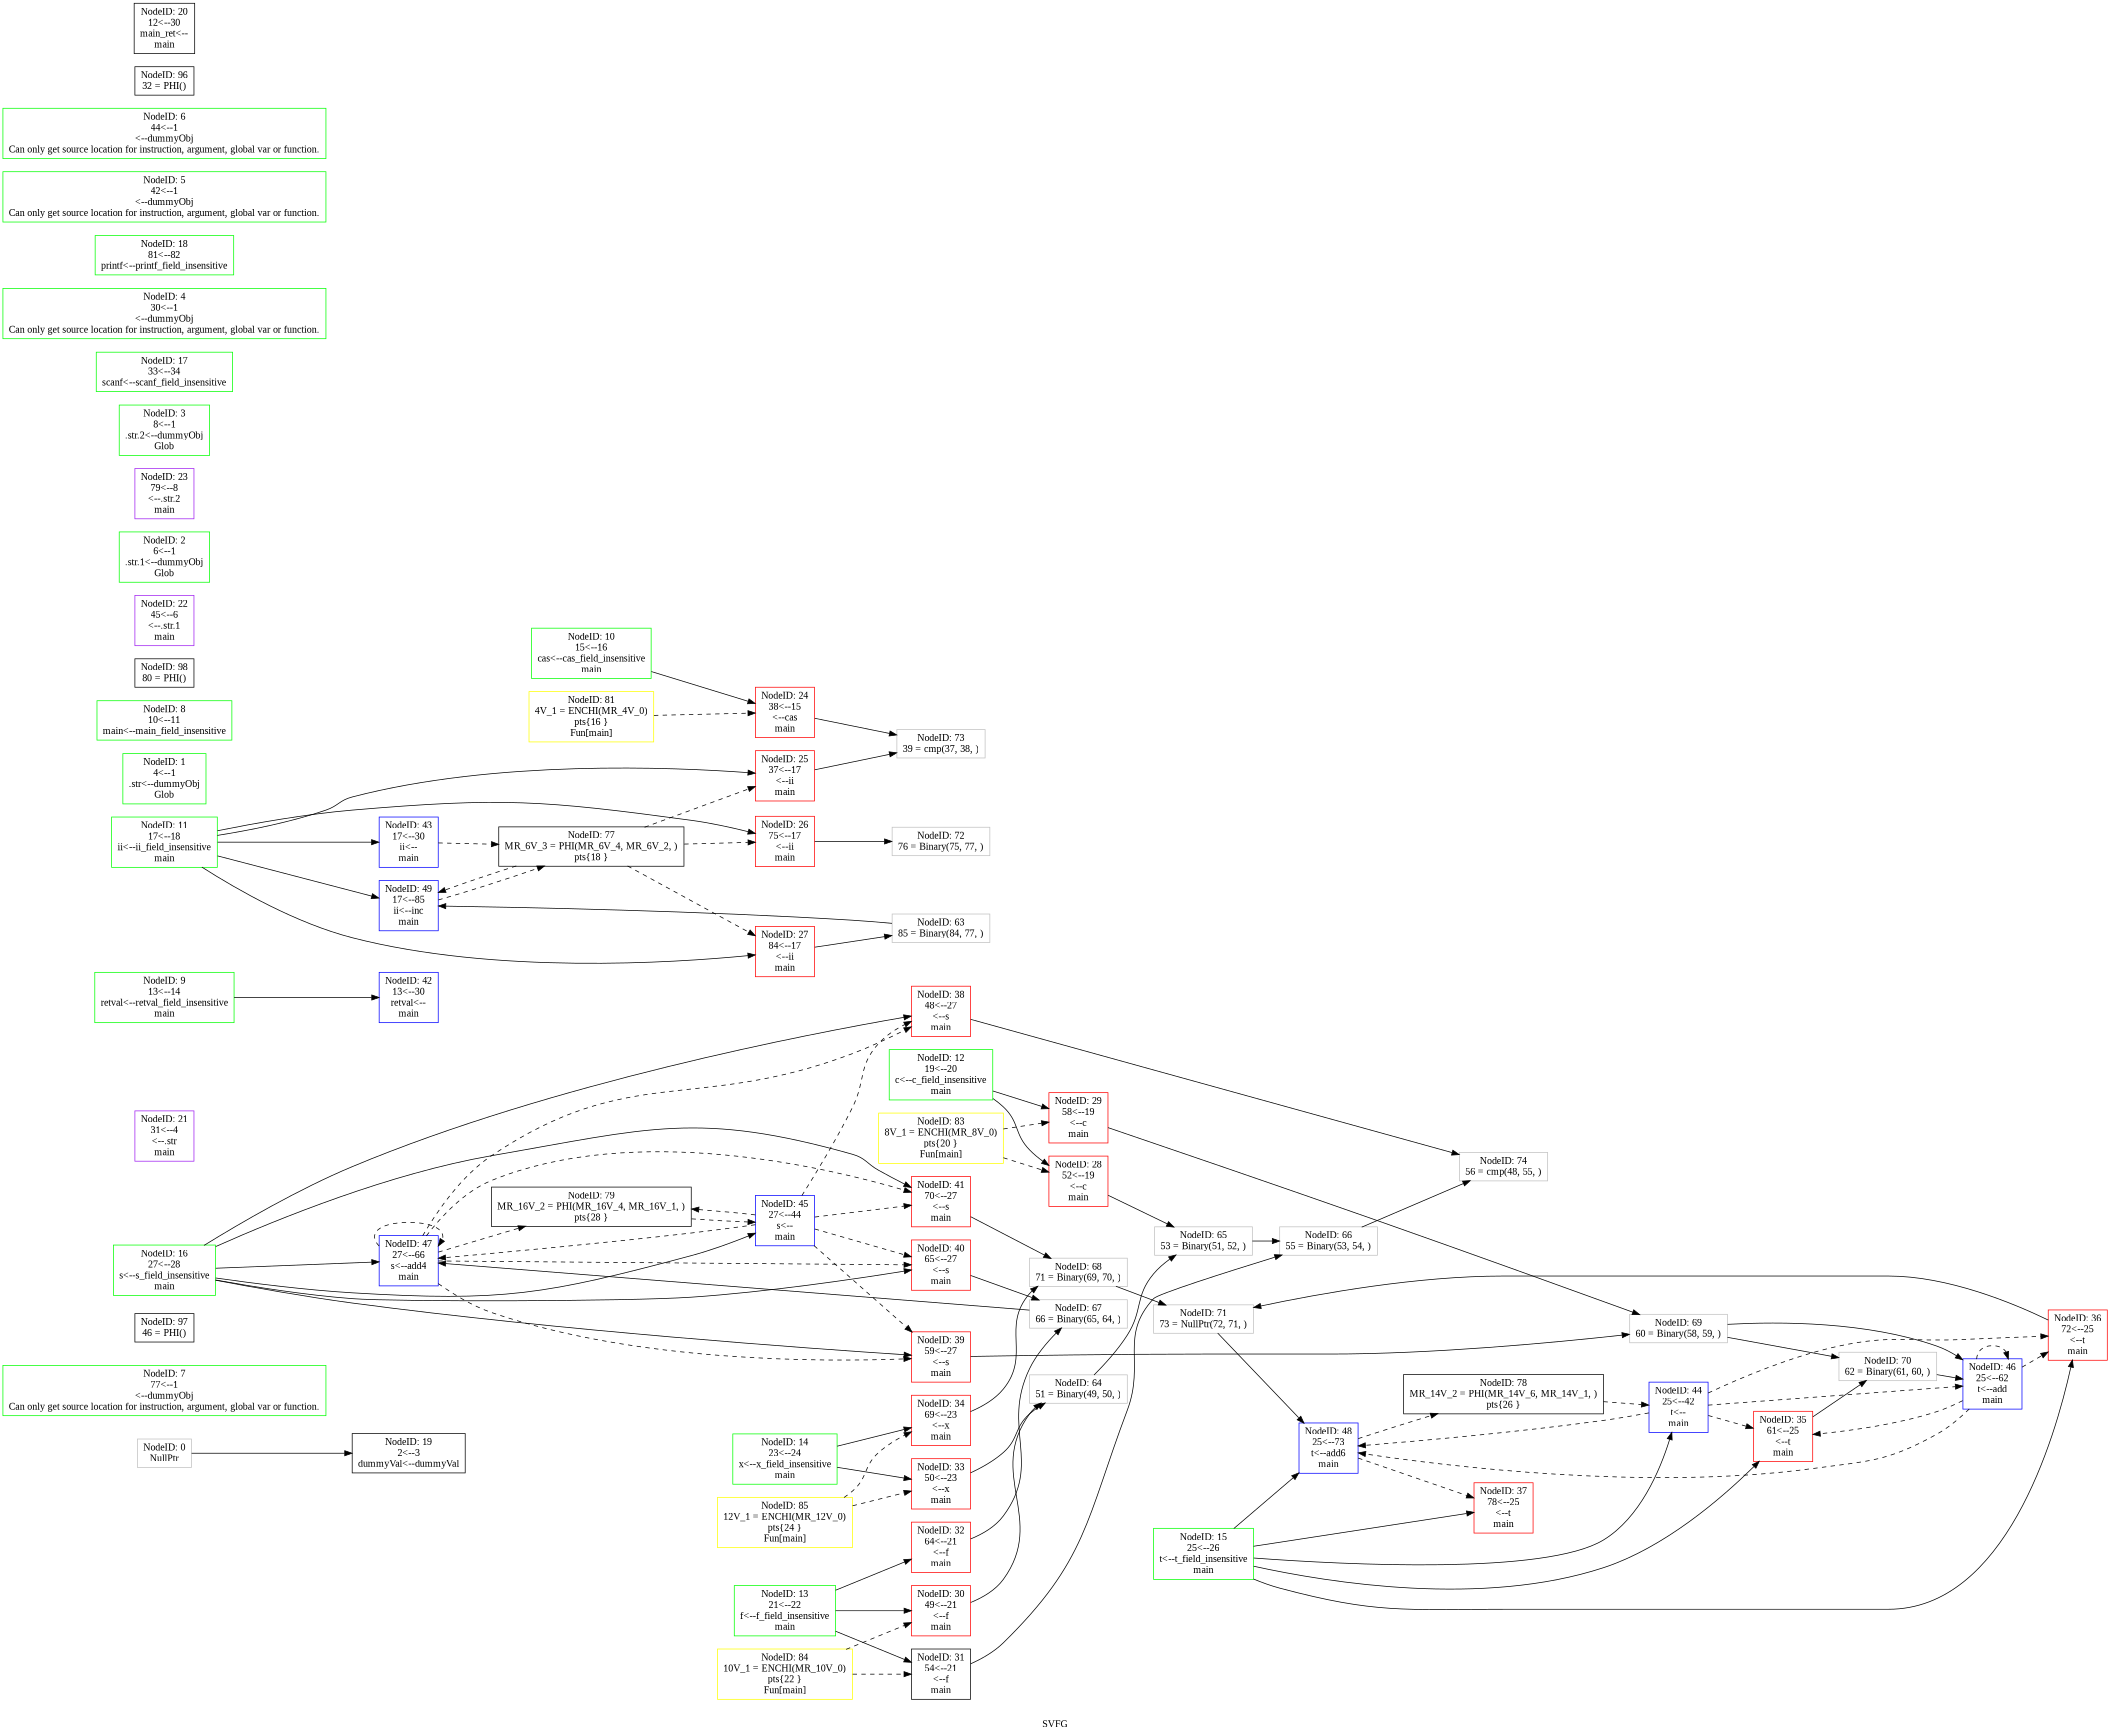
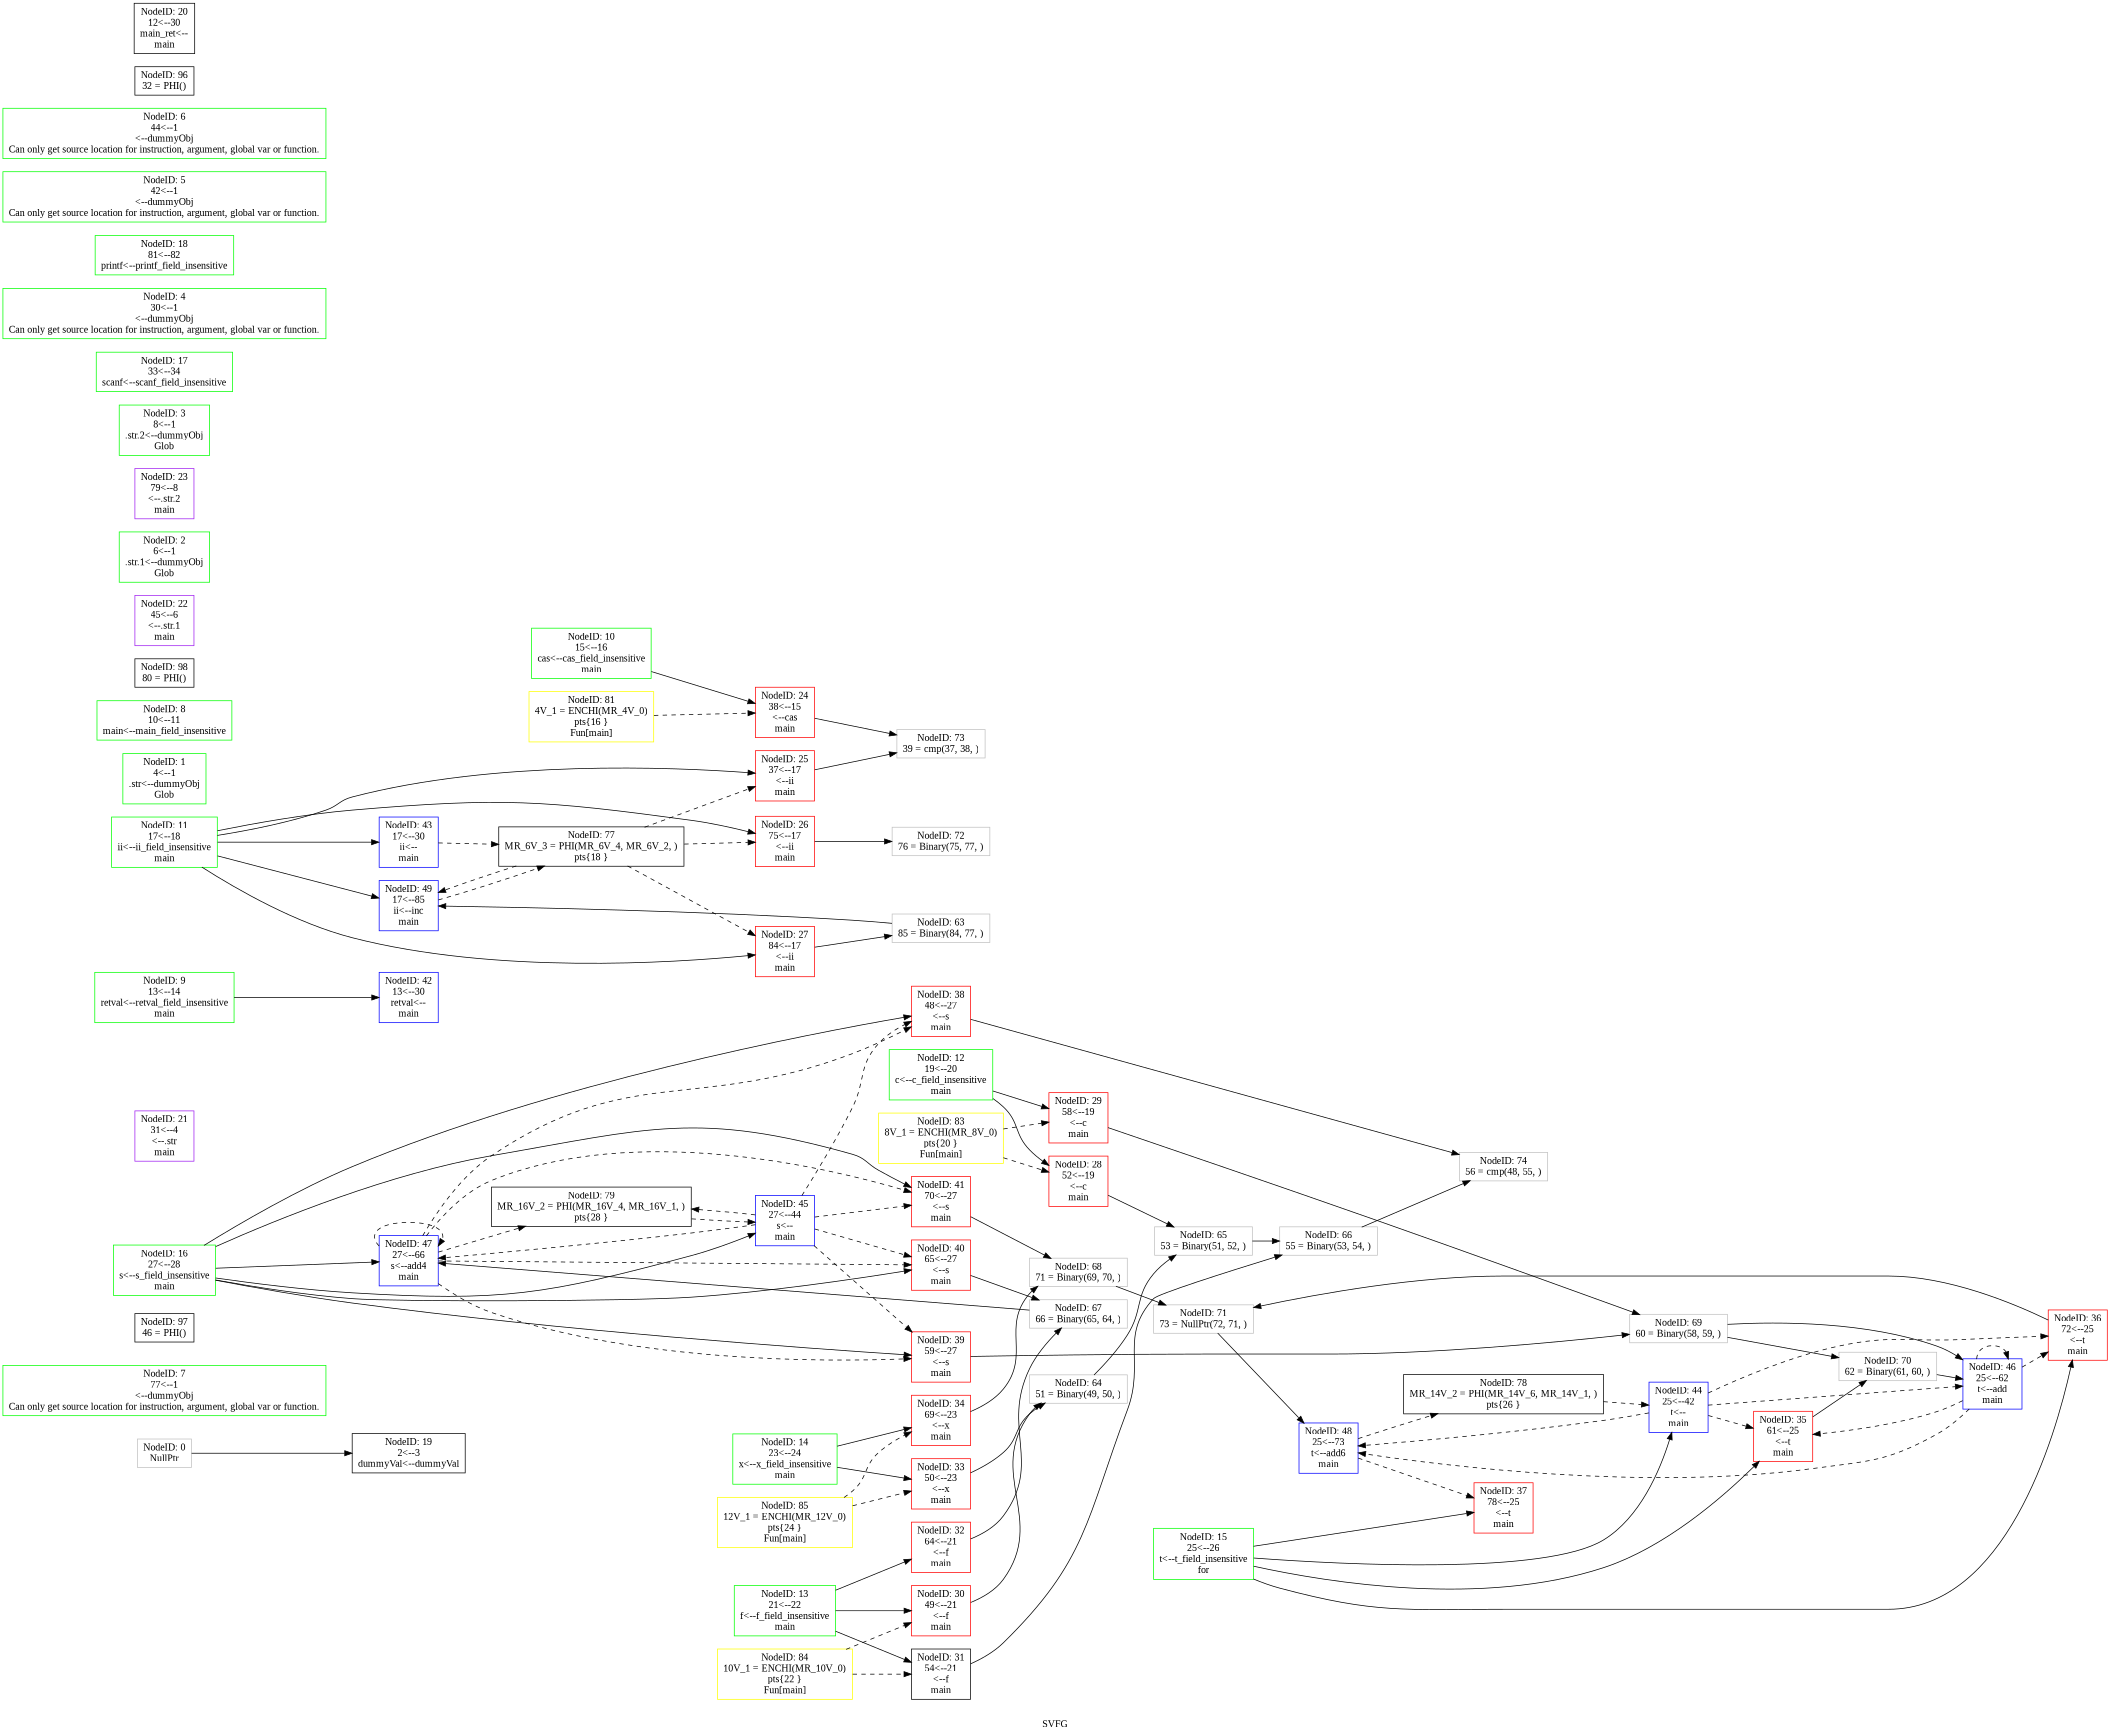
edge "NodeID: 15" -> "NodeID: 48": removed
node "NodeID: 15": text "main" -> "for"
